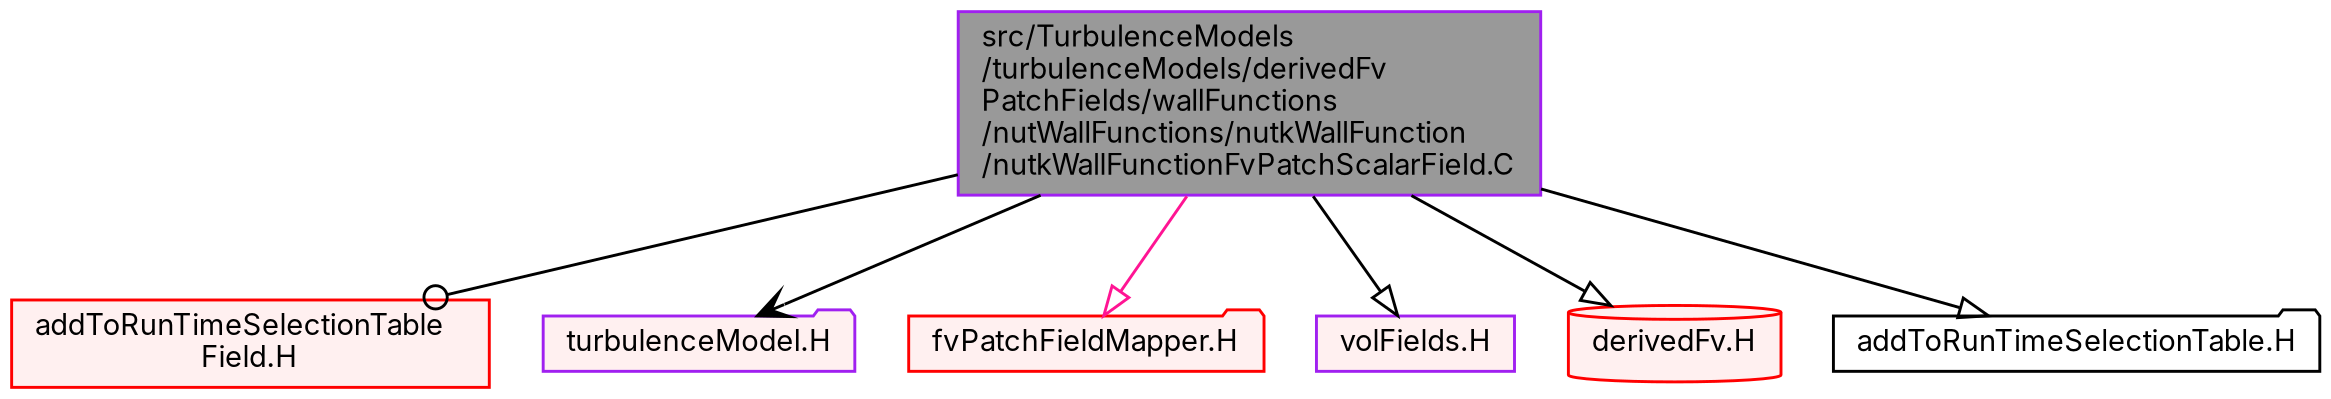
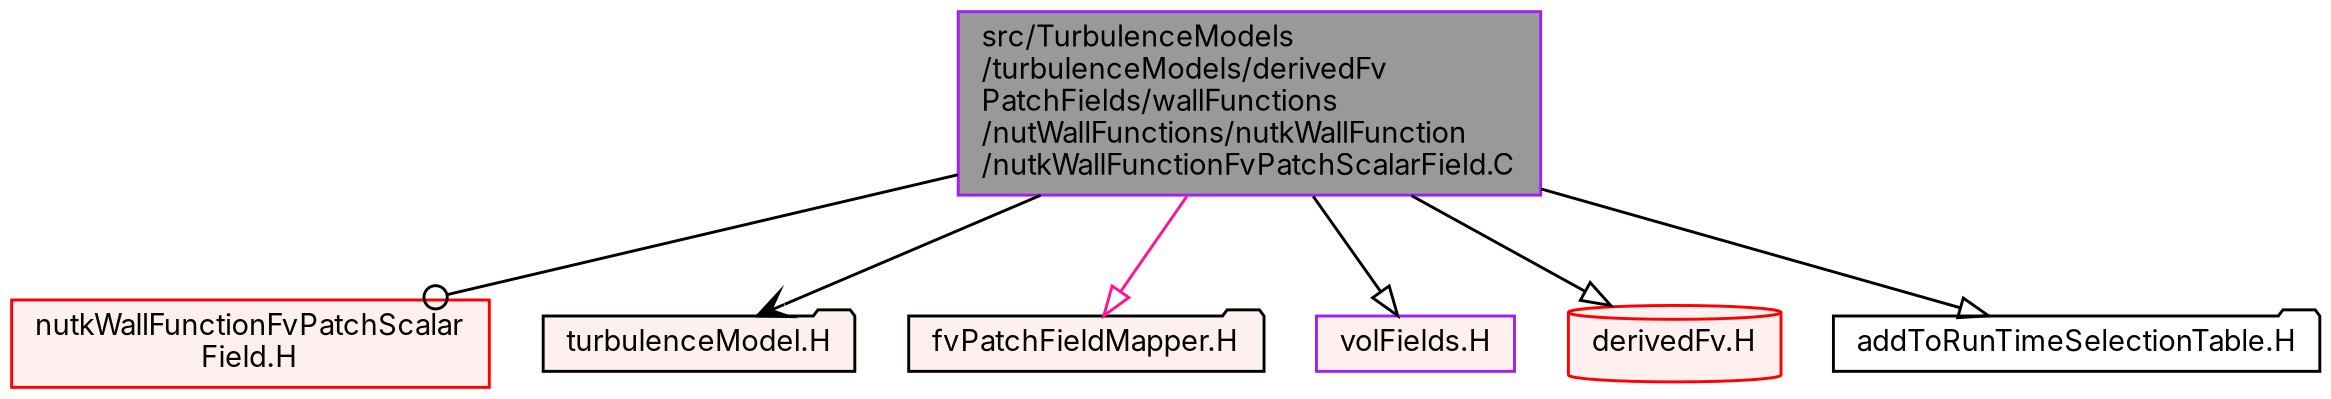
node "addToRunTimeSelectionTable Field.H": label "addToRunTimeSelectionTable Field.H" -> "nutkWallFunctionFvPatchScalar Field.H"
node "turbulenceModel.H": color purple -> black
node "fvPatchFieldMapper.H": color red -> black
